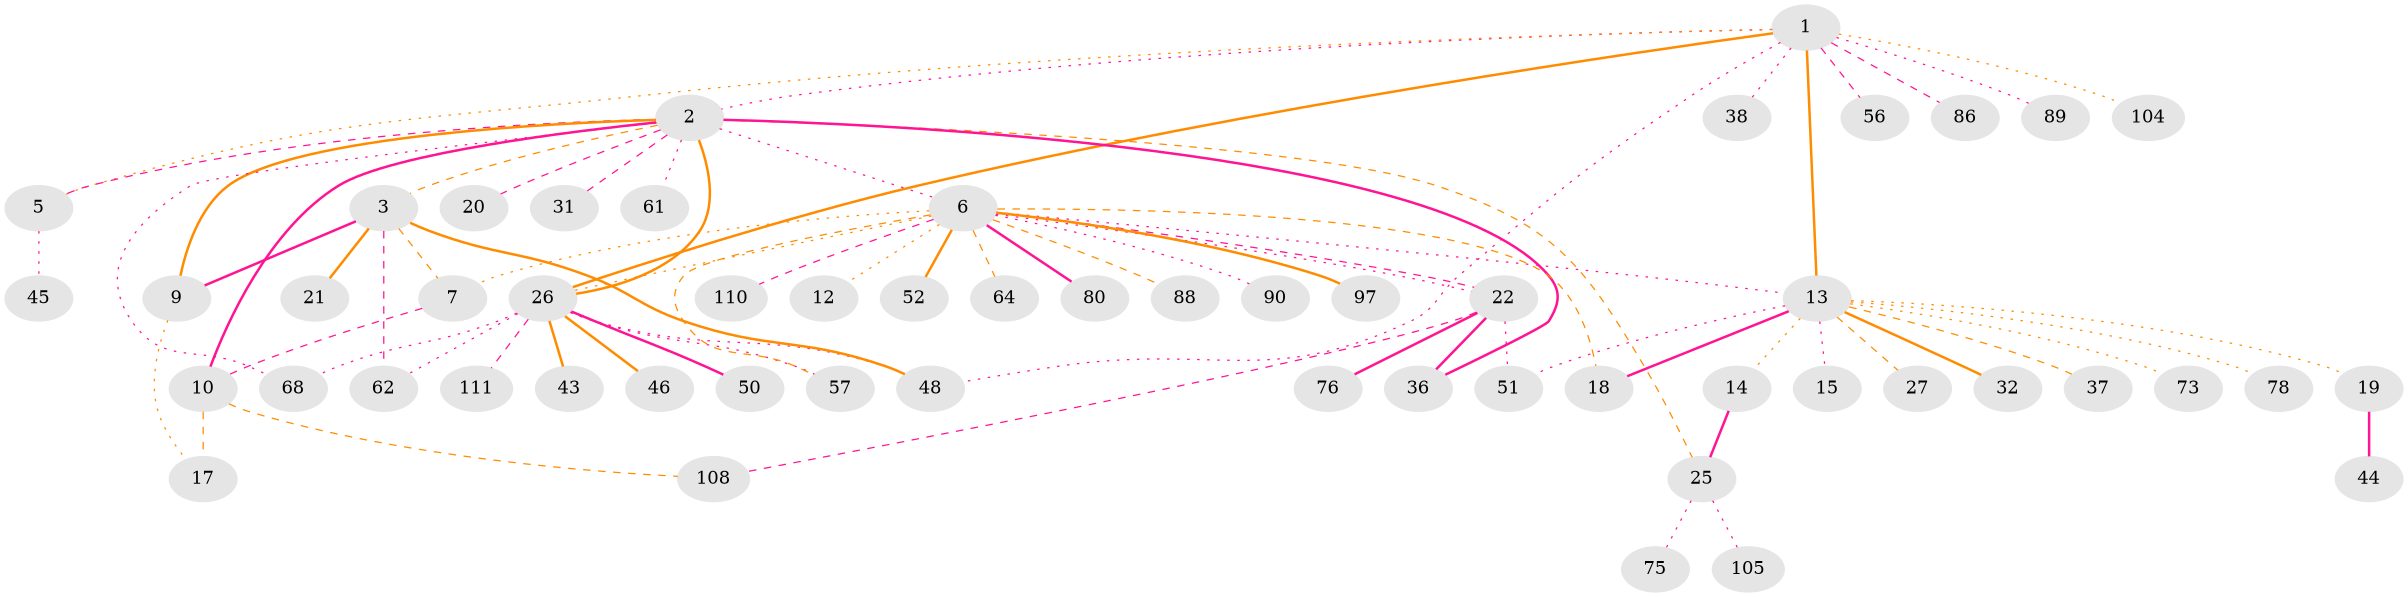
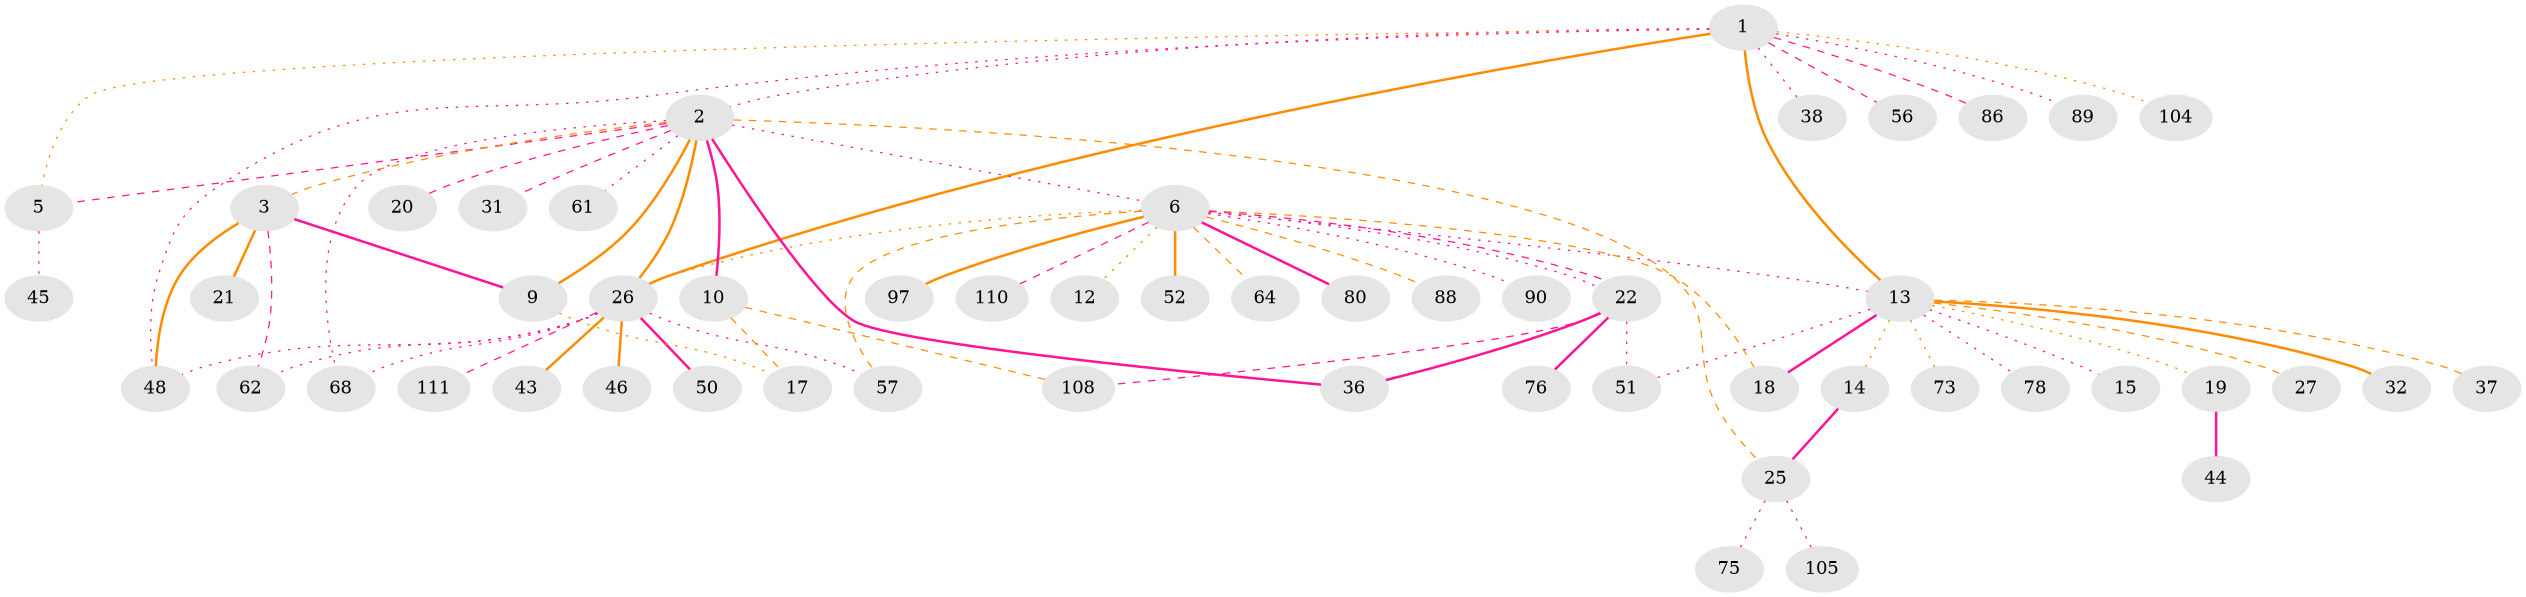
node "7": removed
edge "13" -- "78": color darkorange -> deeppink
